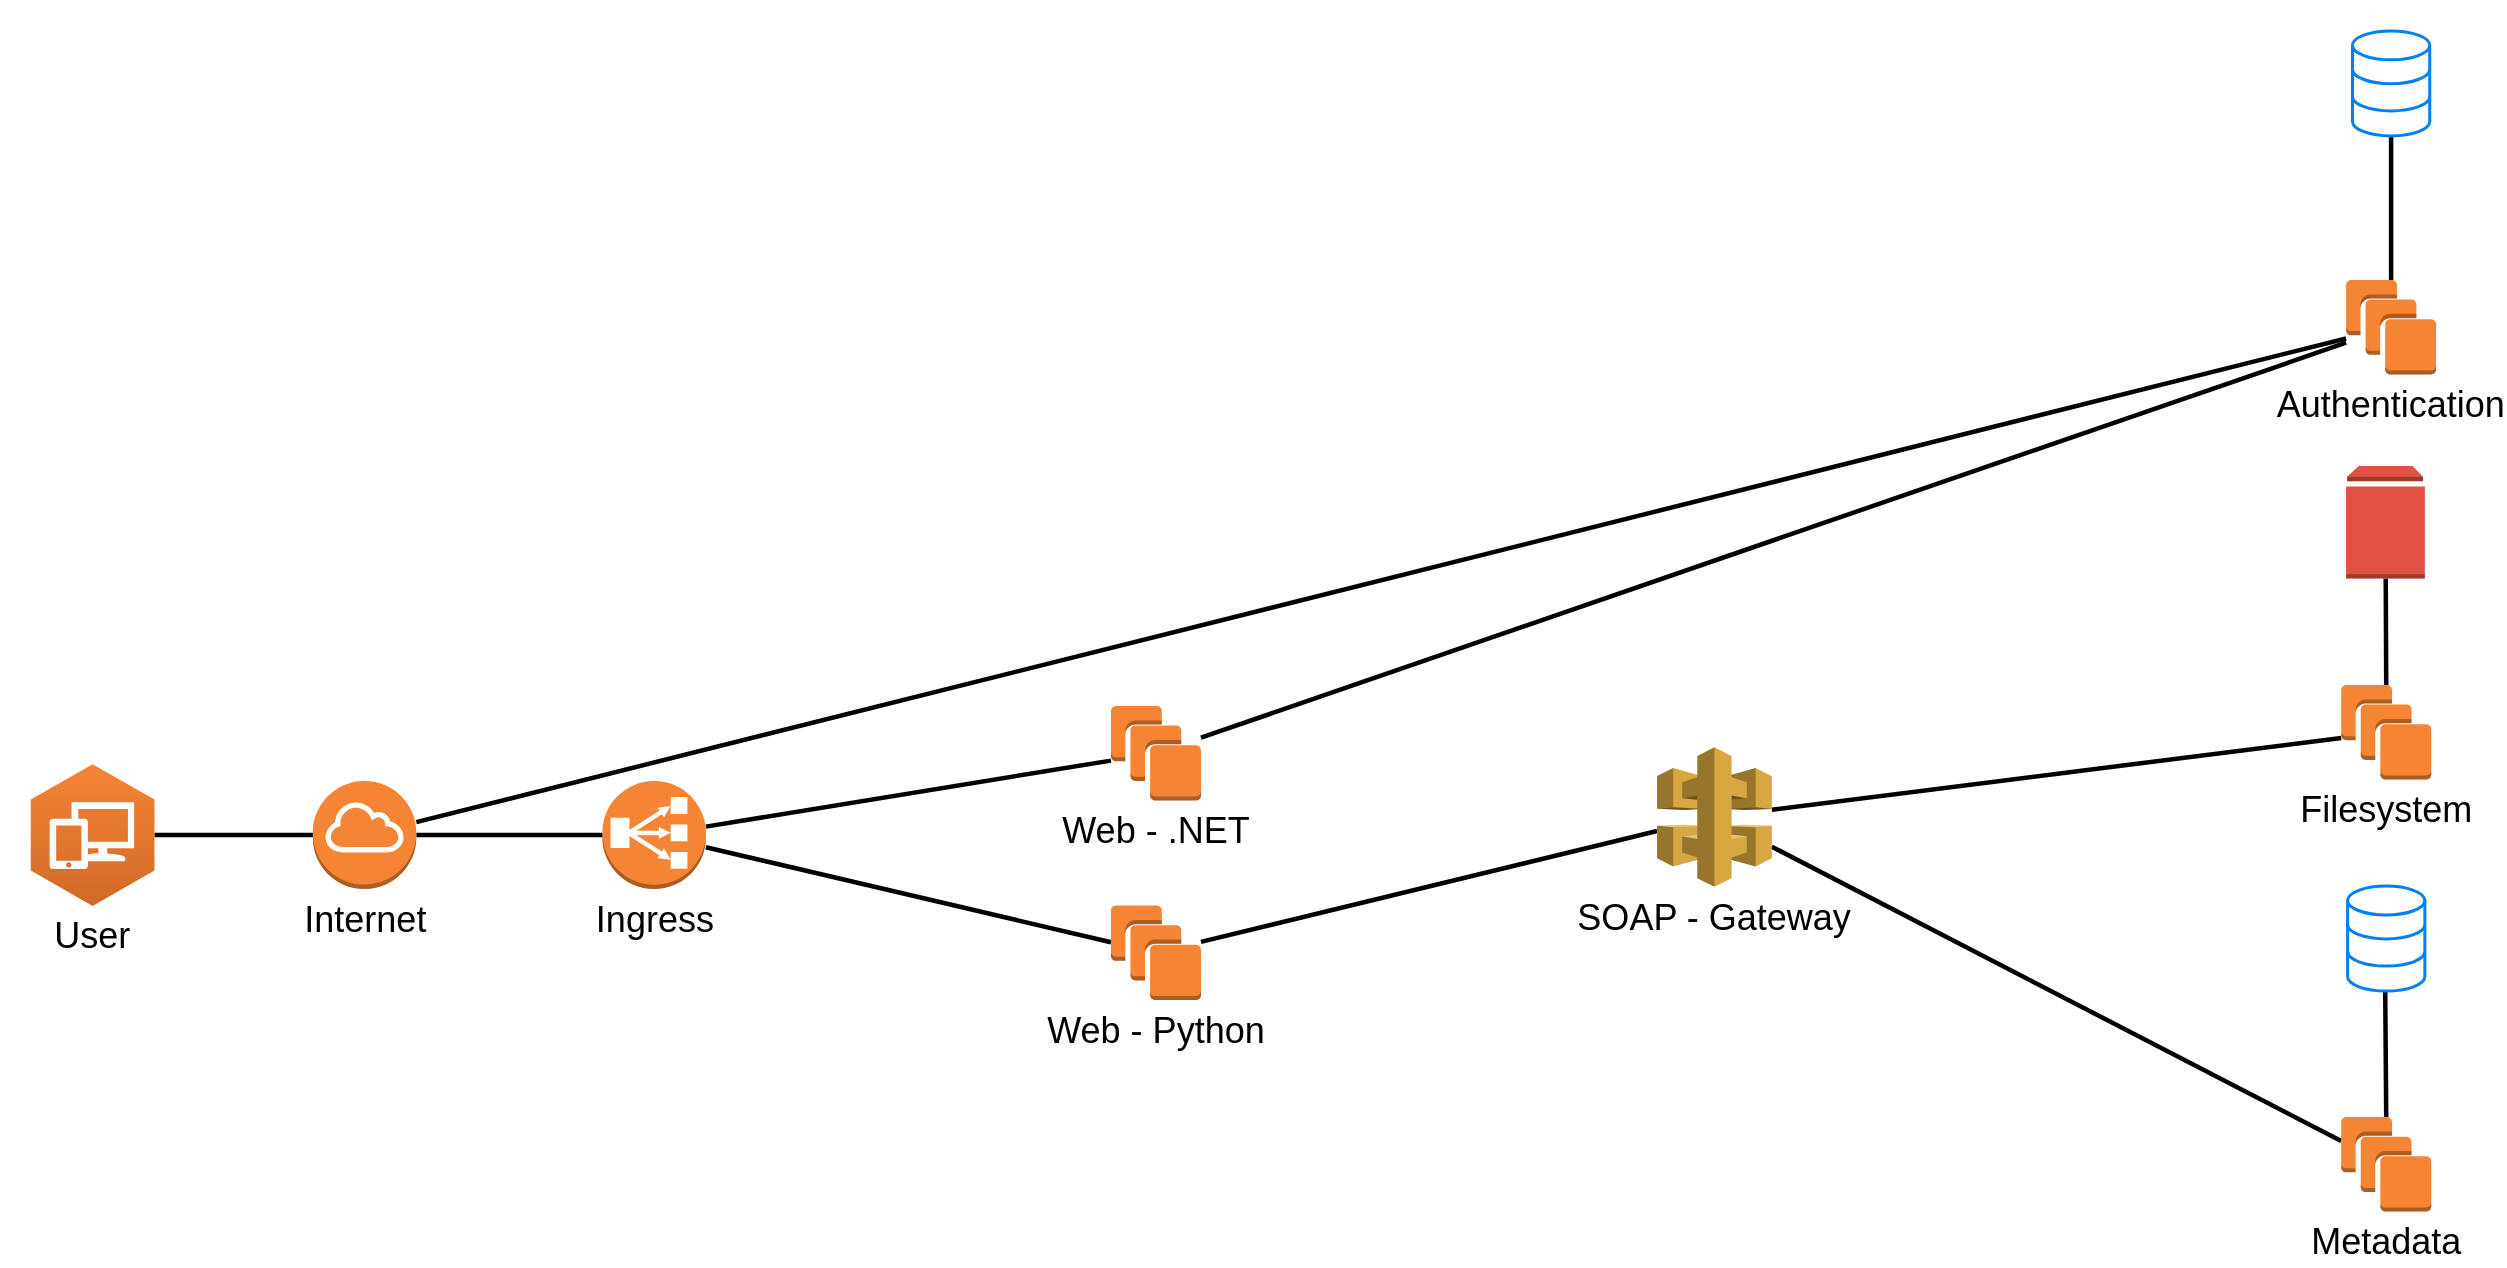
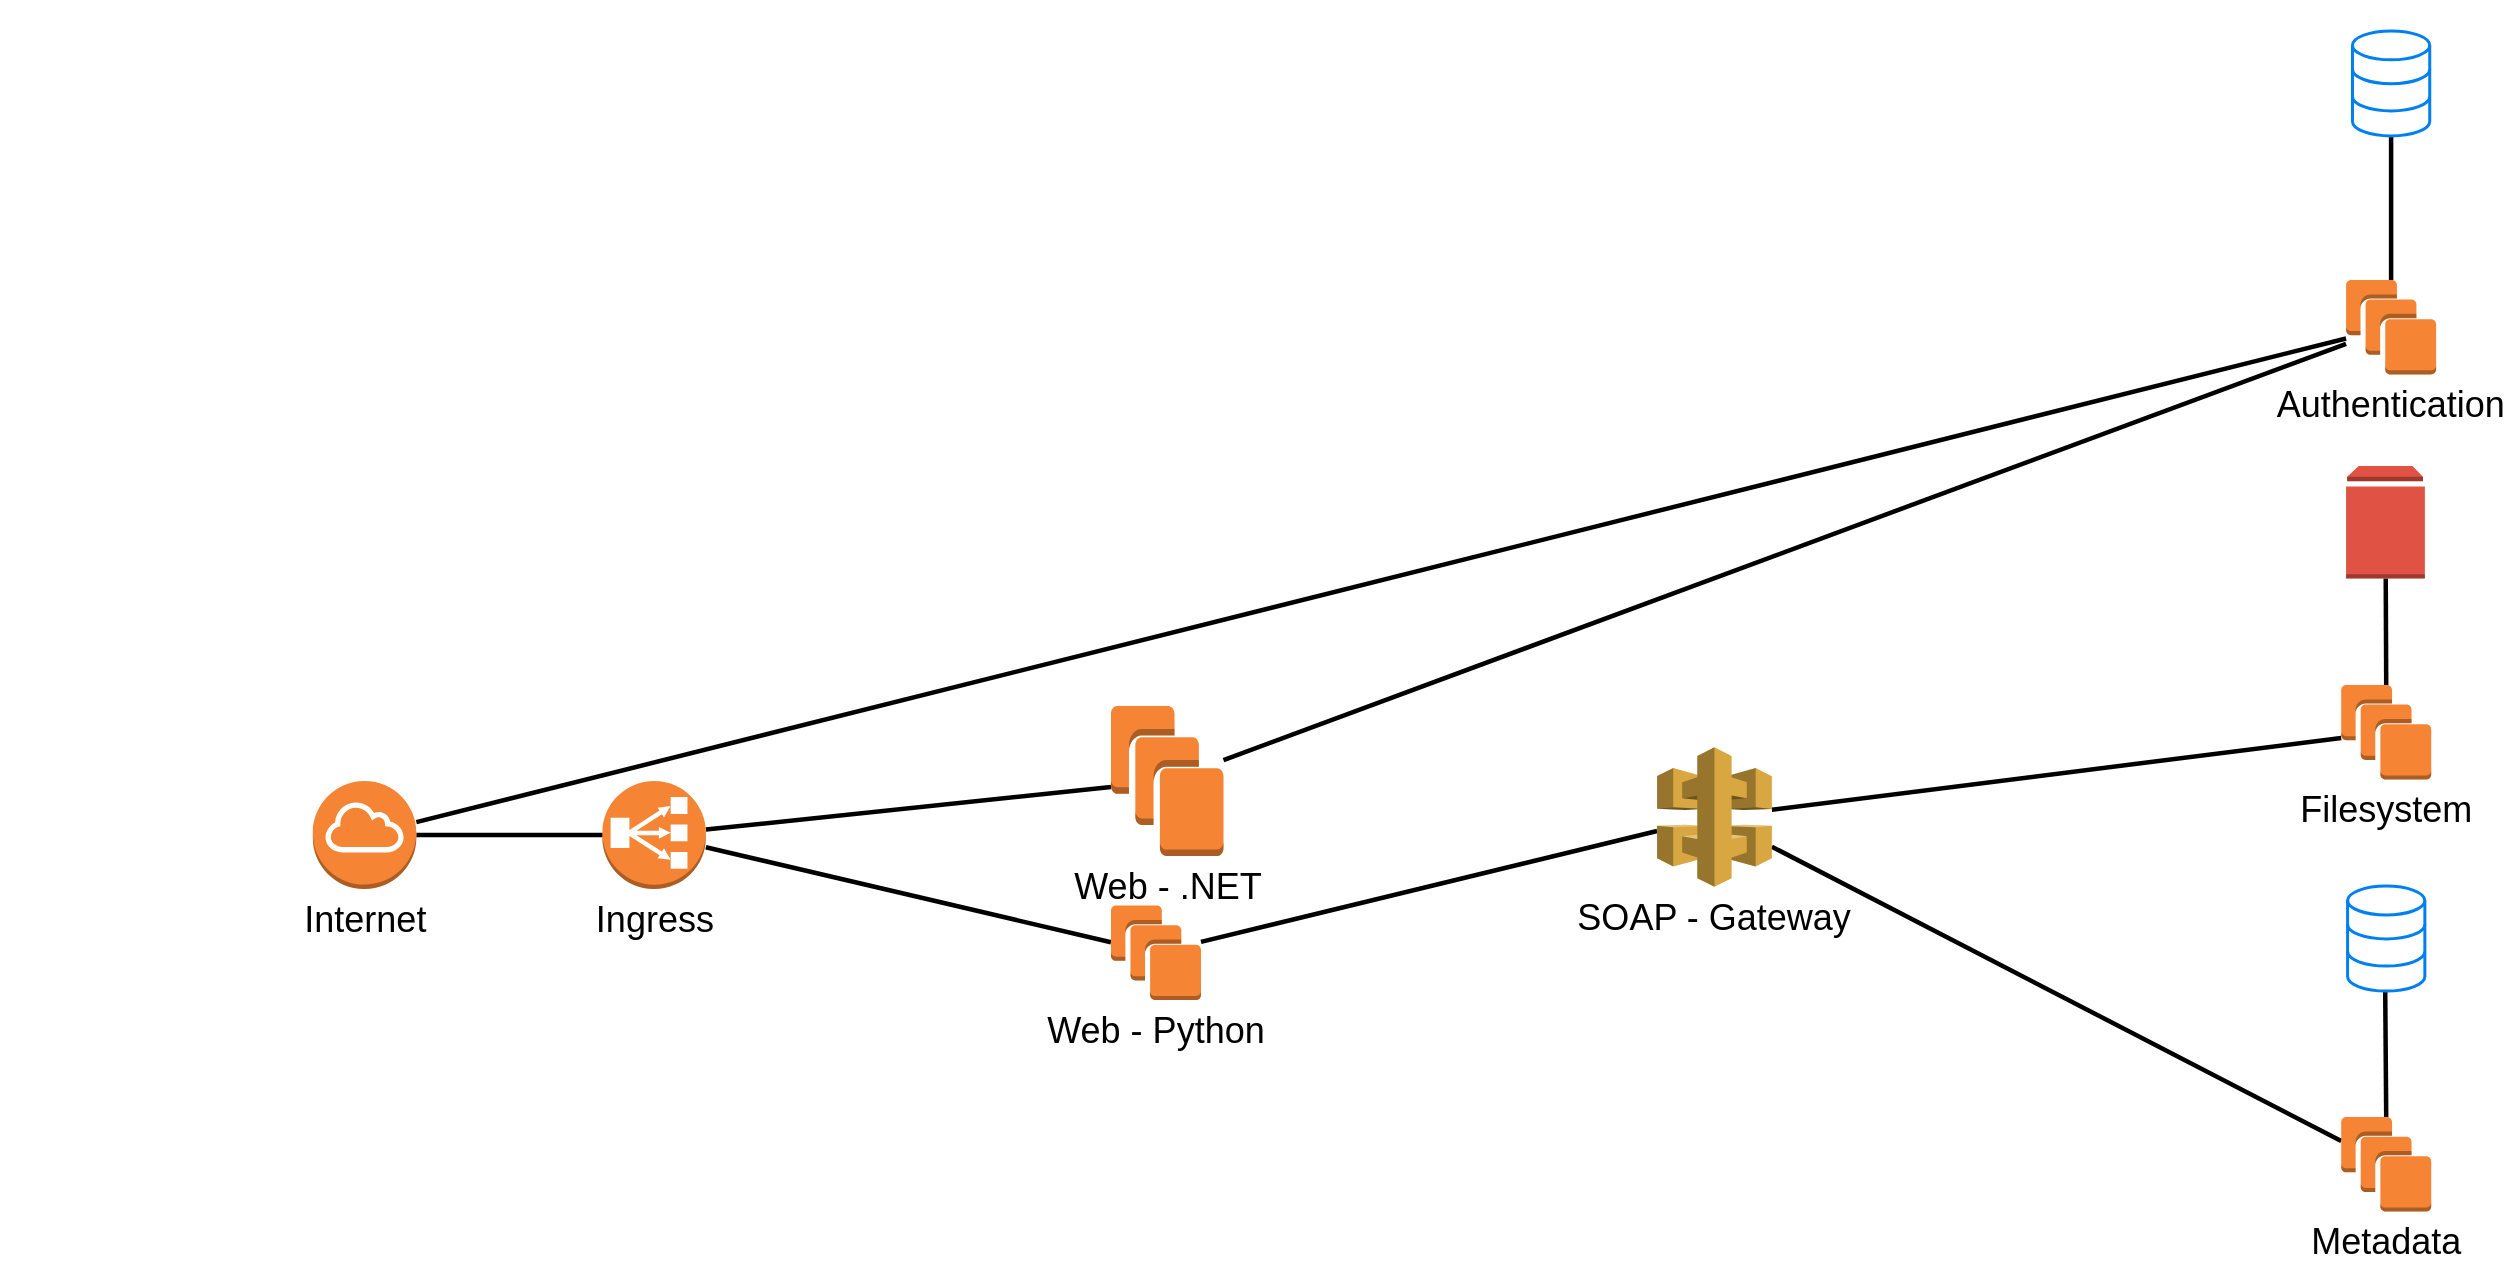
node "Web - .NET": size 90x95 -> 113x150
node "User": removed
edge "User" -- "Internet": removed
